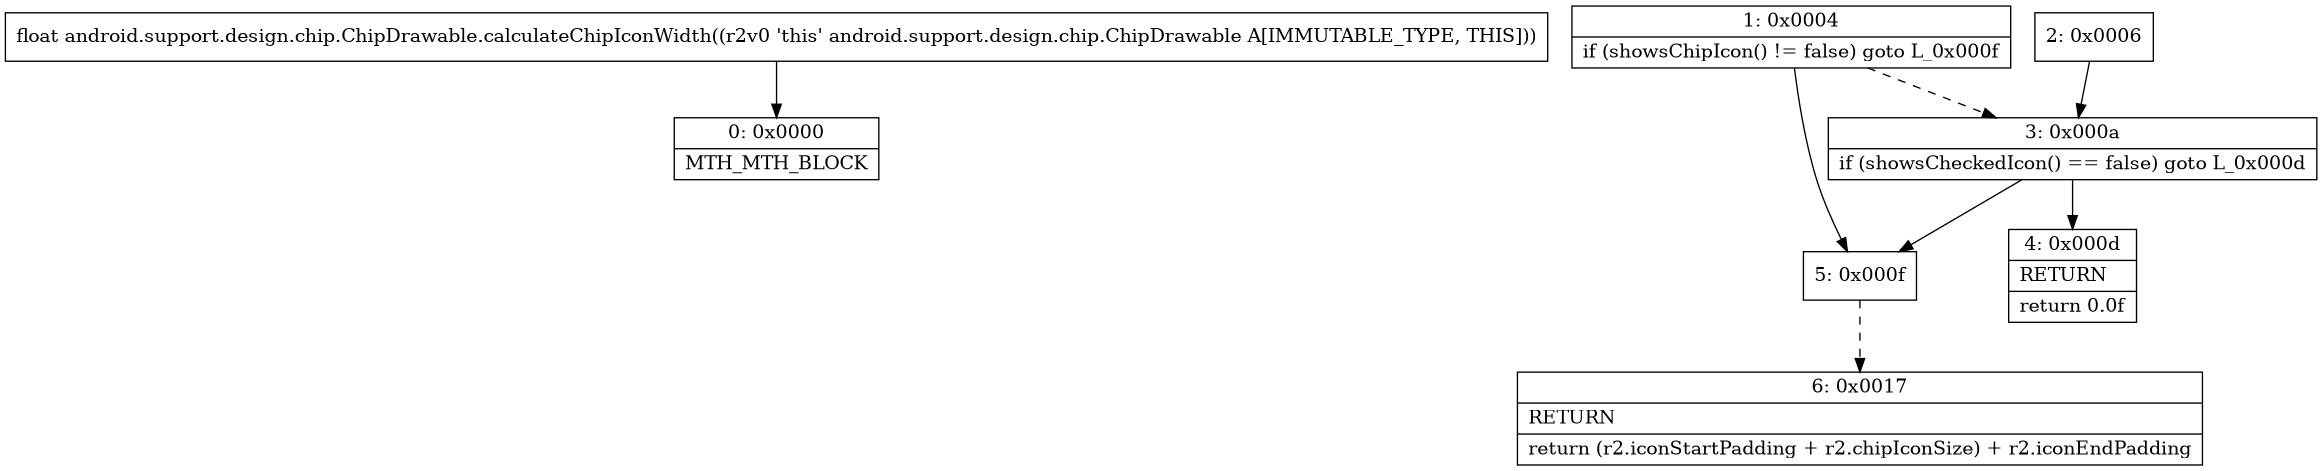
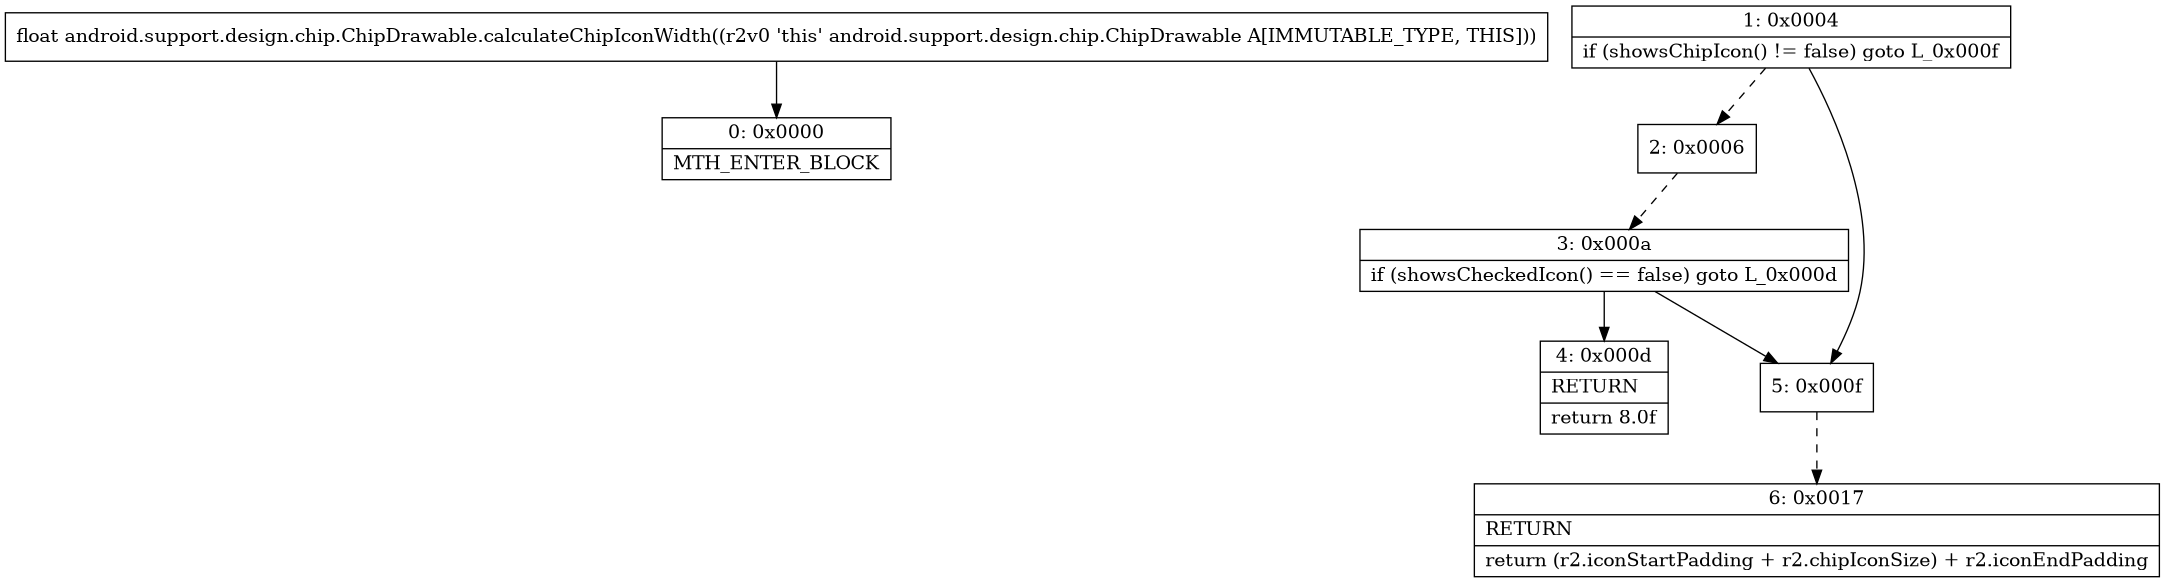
edge "2: 0x0006" -> "3: 0x000a": style solid -> dashed
edge "1: 0x0004" -> "3: 0x000a": now "1: 0x0004" -> "2: 0x0006"
node "0: 0x0000": text "MTH_MTH_BLOCK" -> "MTH_ENTER_BLOCK"
node "4: 0x000d": text "return 0.0f" -> "return 8.0f"
